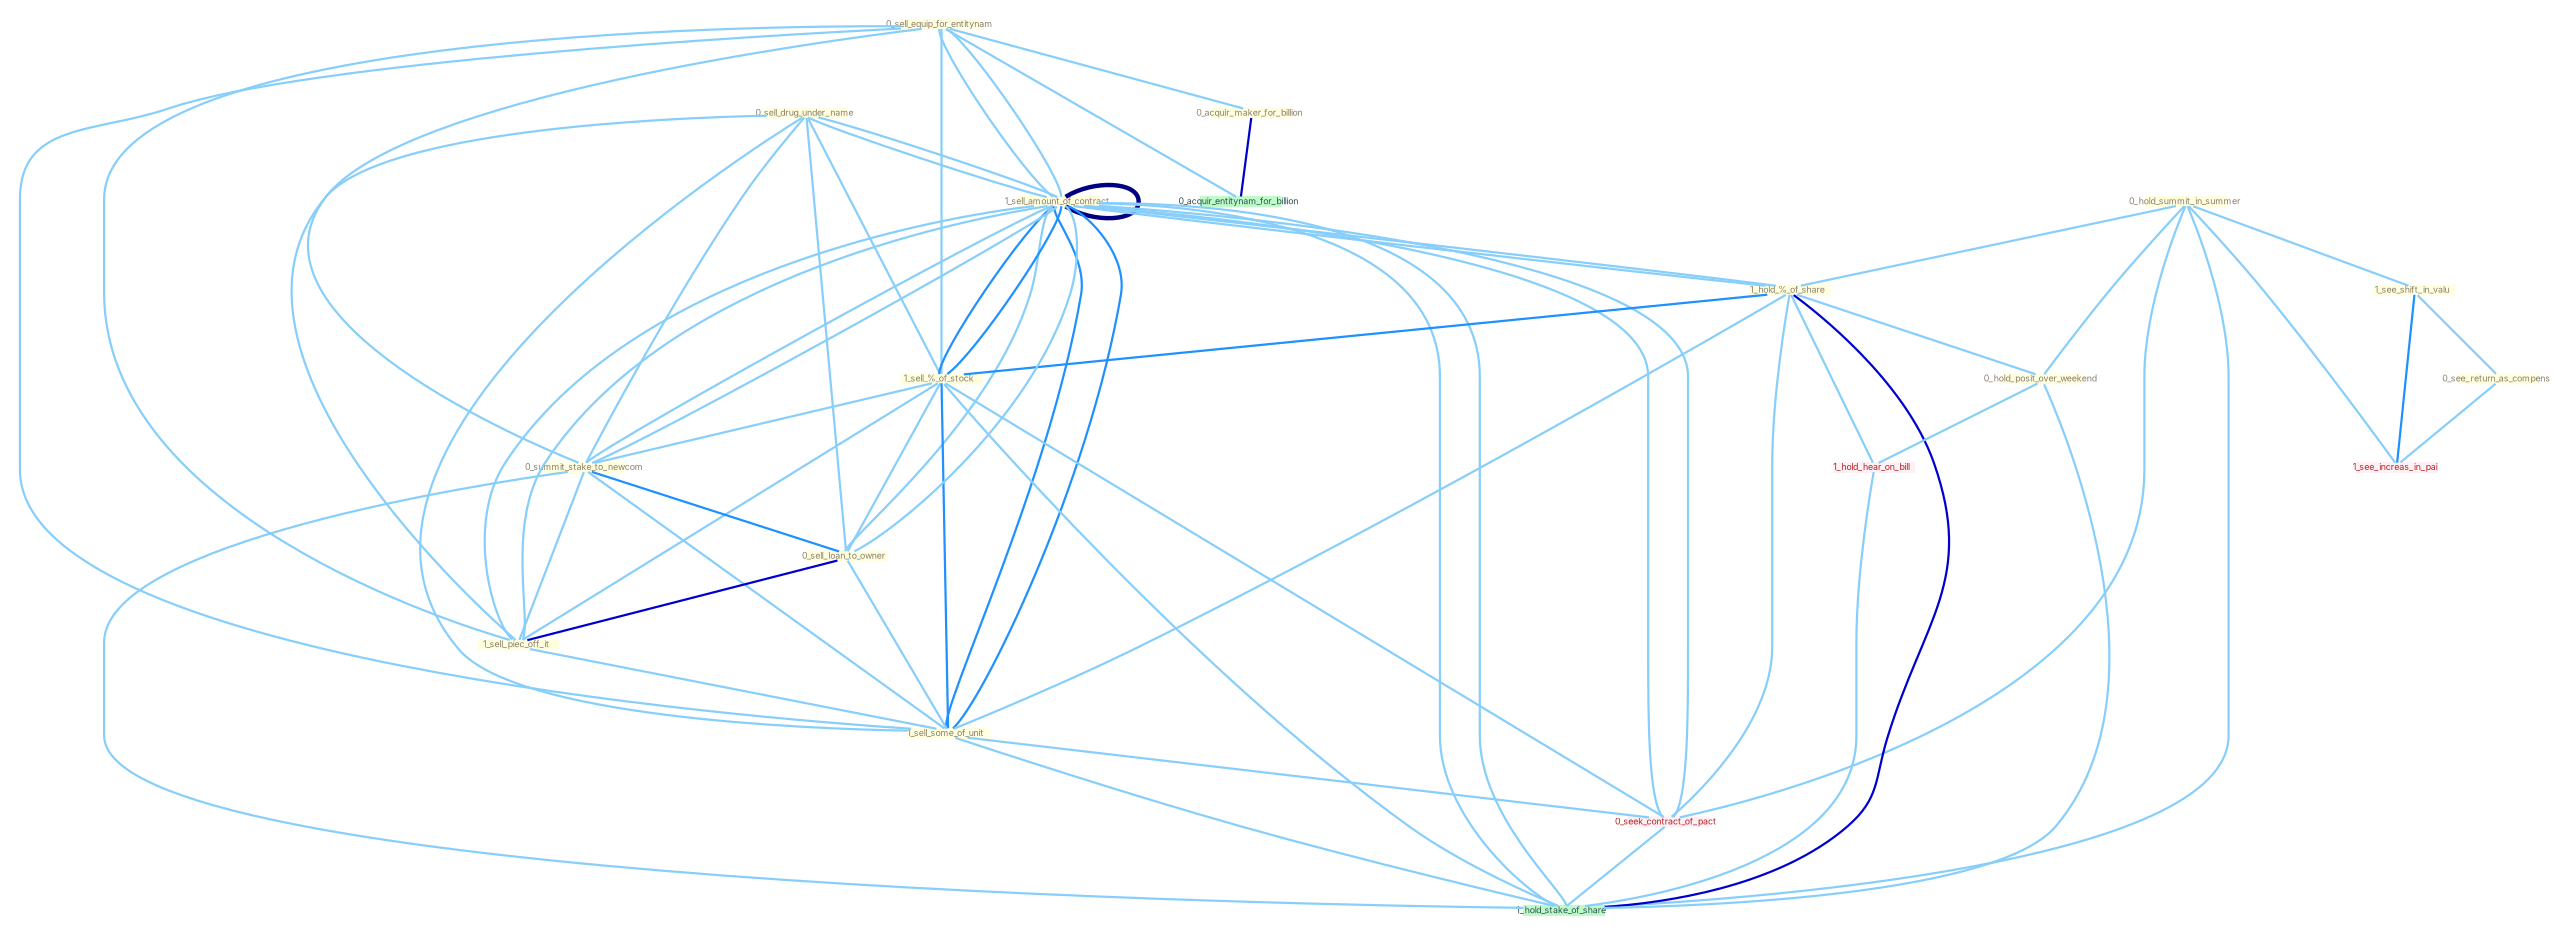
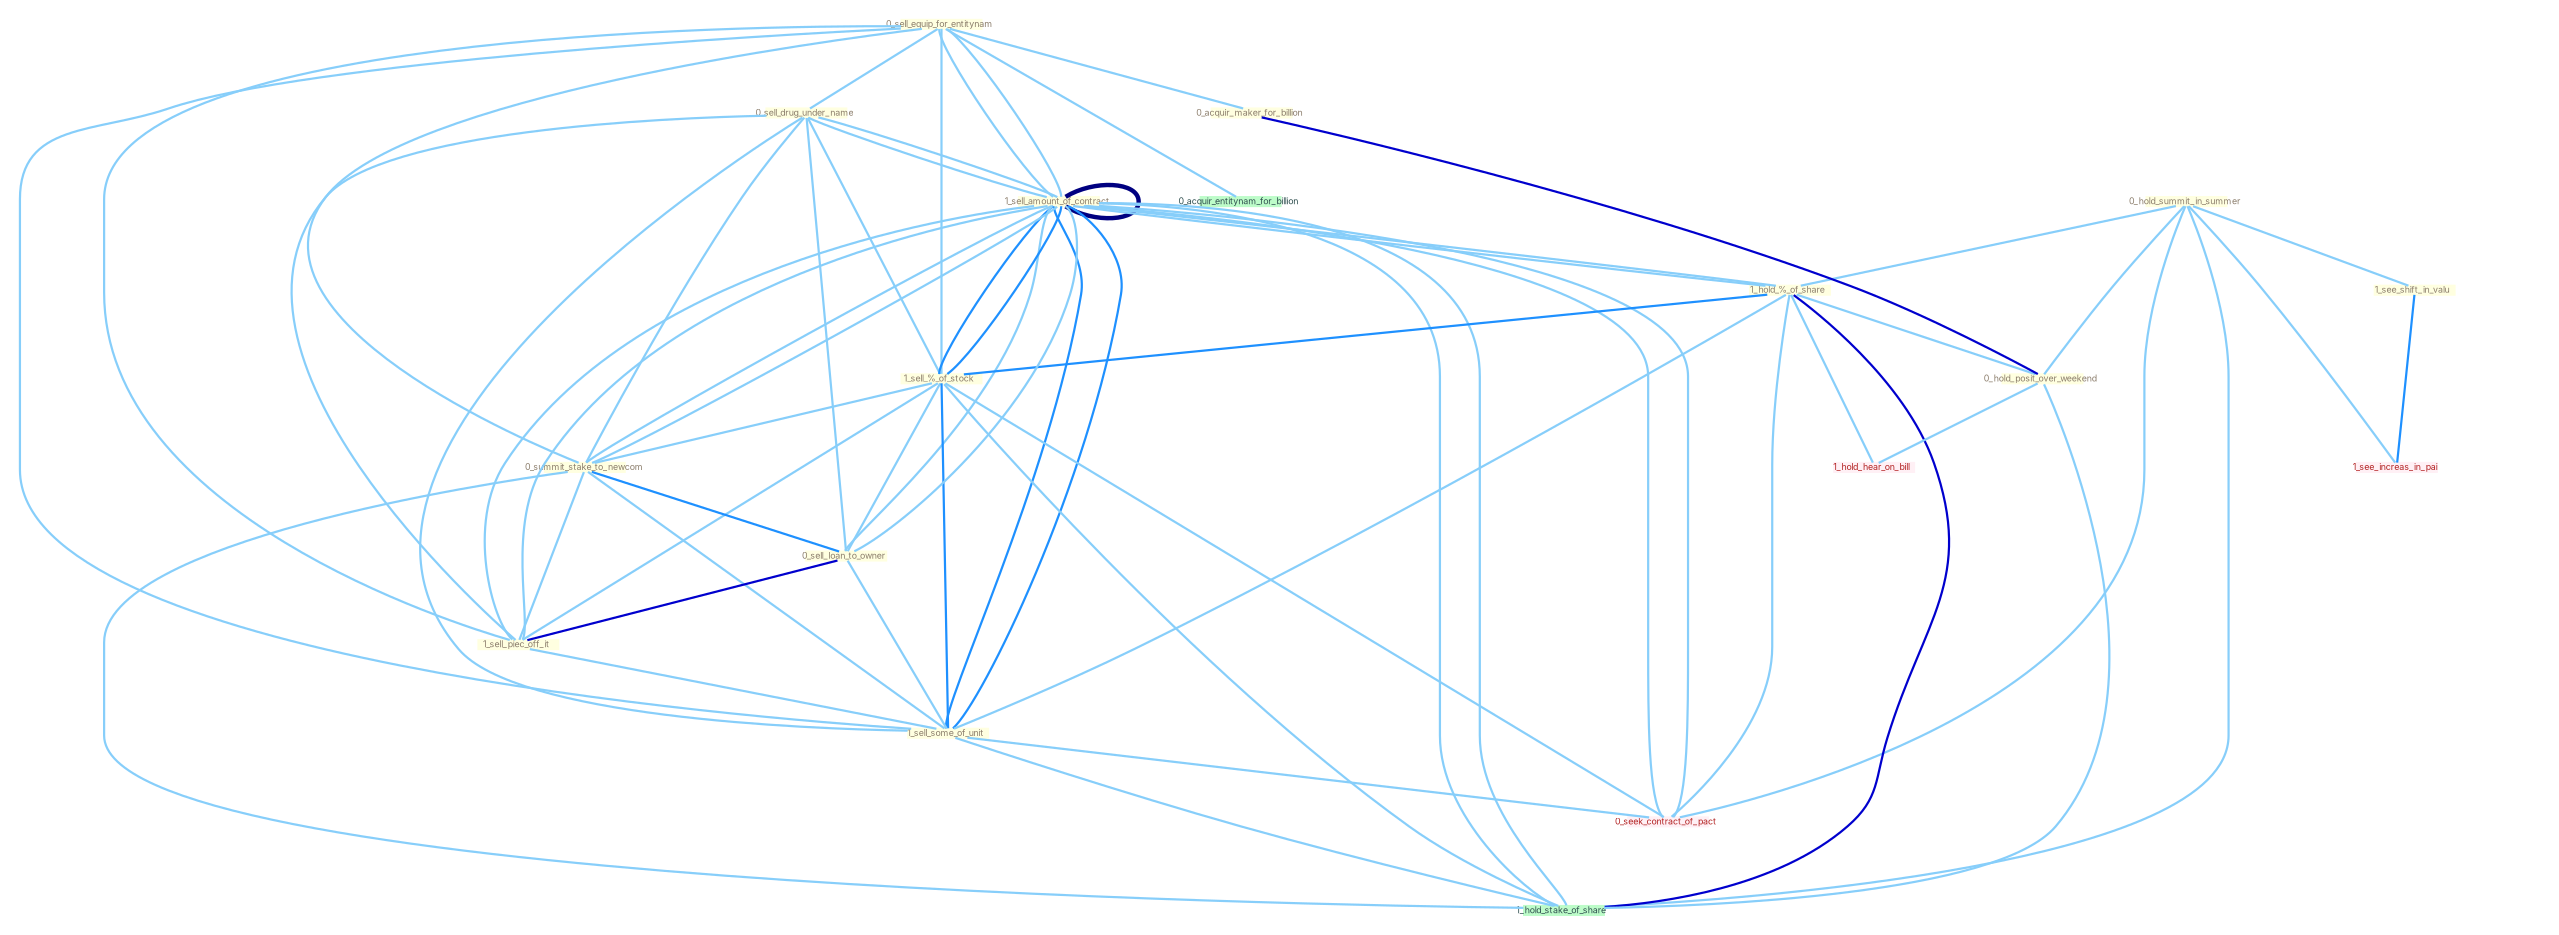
edge "0_sell_equip_for_entitynam" -- "0_sell_drug_under_name": added
edge "0_acquir_maker_for_billion" -- "0_acquir_entitynam_for_billion": now "0_acquir_maker_for_billion" -- "0_hold_posit_over_weekend"
node "0_see_return_as_compens": removed
edge "1_hold_hear_on_bill" -- "1_hold_stake_of_share": removed
edge "0_seek_contract_of_pact" -- "1_hold_stake_of_share": removed
